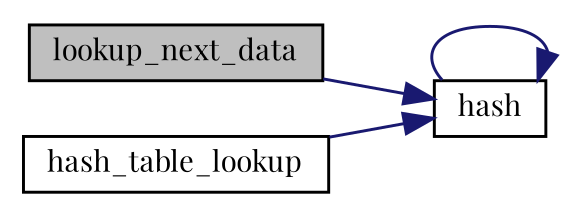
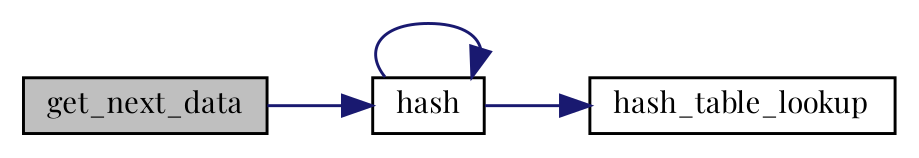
node "lookup_next_data": label "lookup_next_data" -> "get_next_data"
edge "hash_table_lookup" -> "hash": reversed
